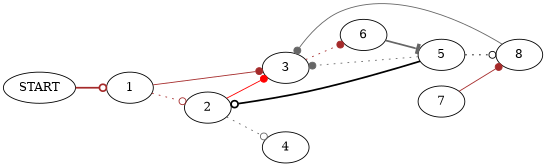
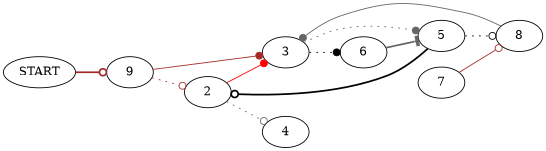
edge "3" -> "6": color brown -> black
edge "5" -> "3": reversed
edge "7" -> "8": arrowhead dot -> odot
node "1": label "1" -> "9"
